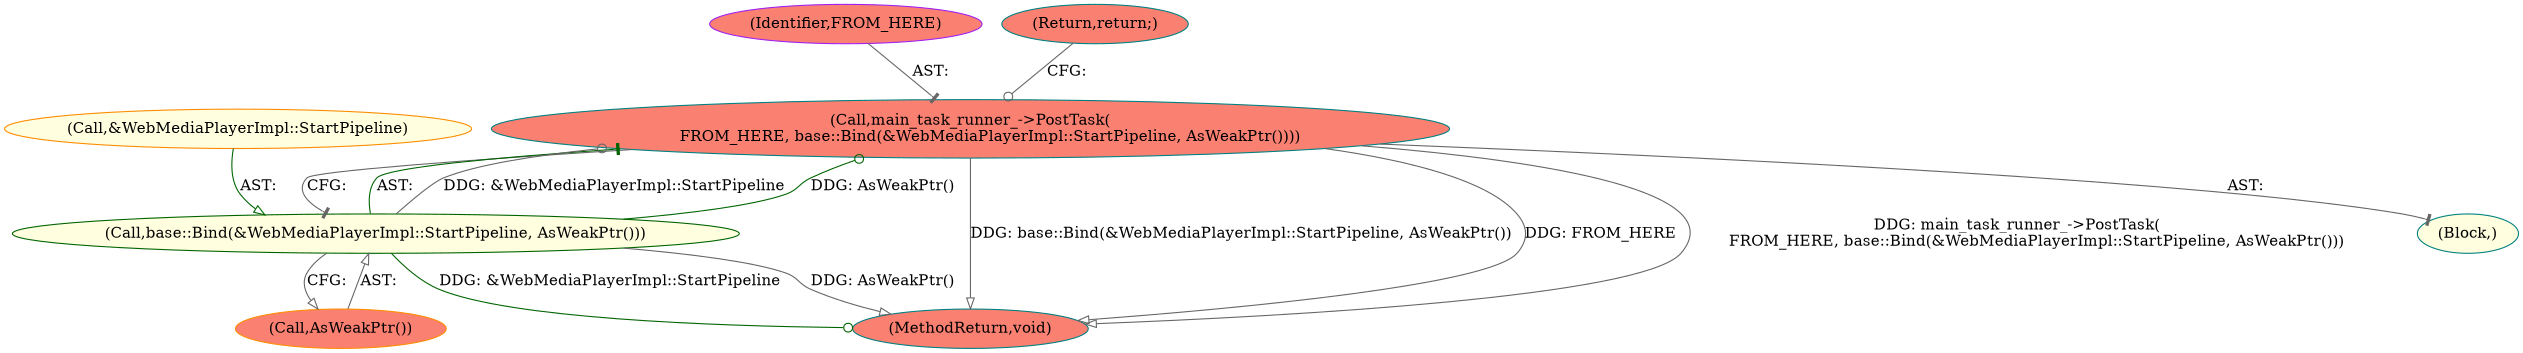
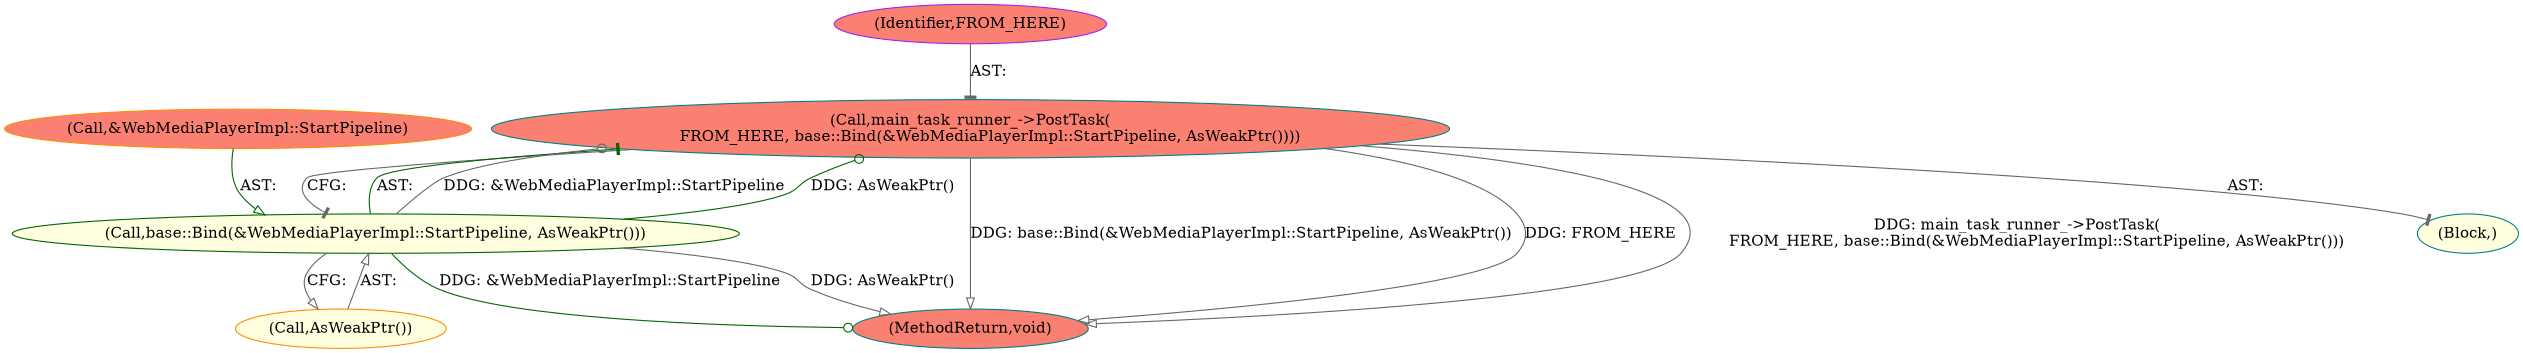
node "(Return,return;)": removed
node "(Call,&WebMediaPlayerImpl::StartPipeline)": fillcolor lightyellow -> salmon
node "(Call,AsWeakPtr())": fillcolor salmon -> lightyellow
